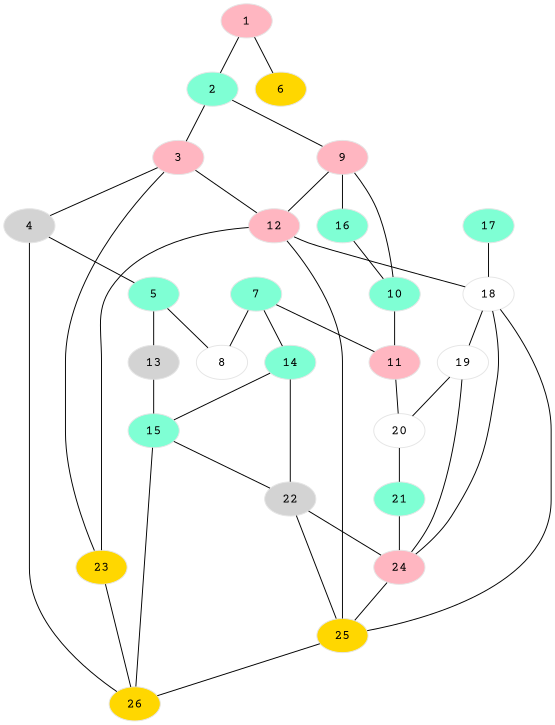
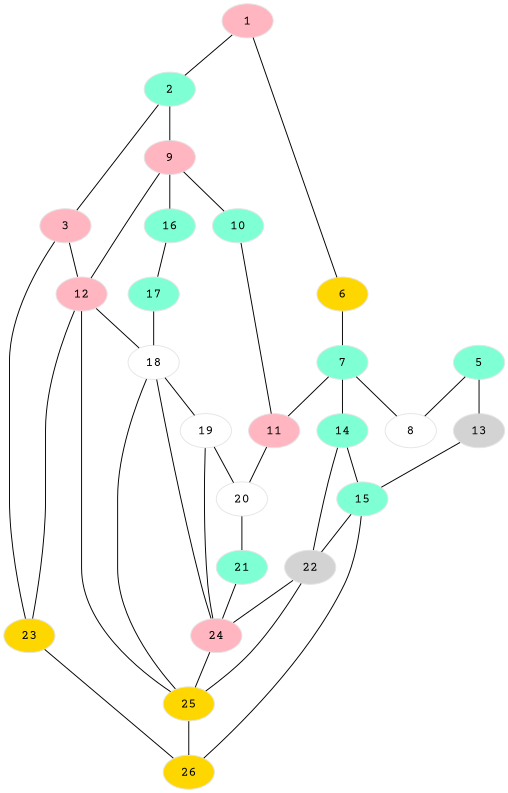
node "4": removed
edge "16" -- "10": now "16" -- "17"
edge "6" -- "7": added
